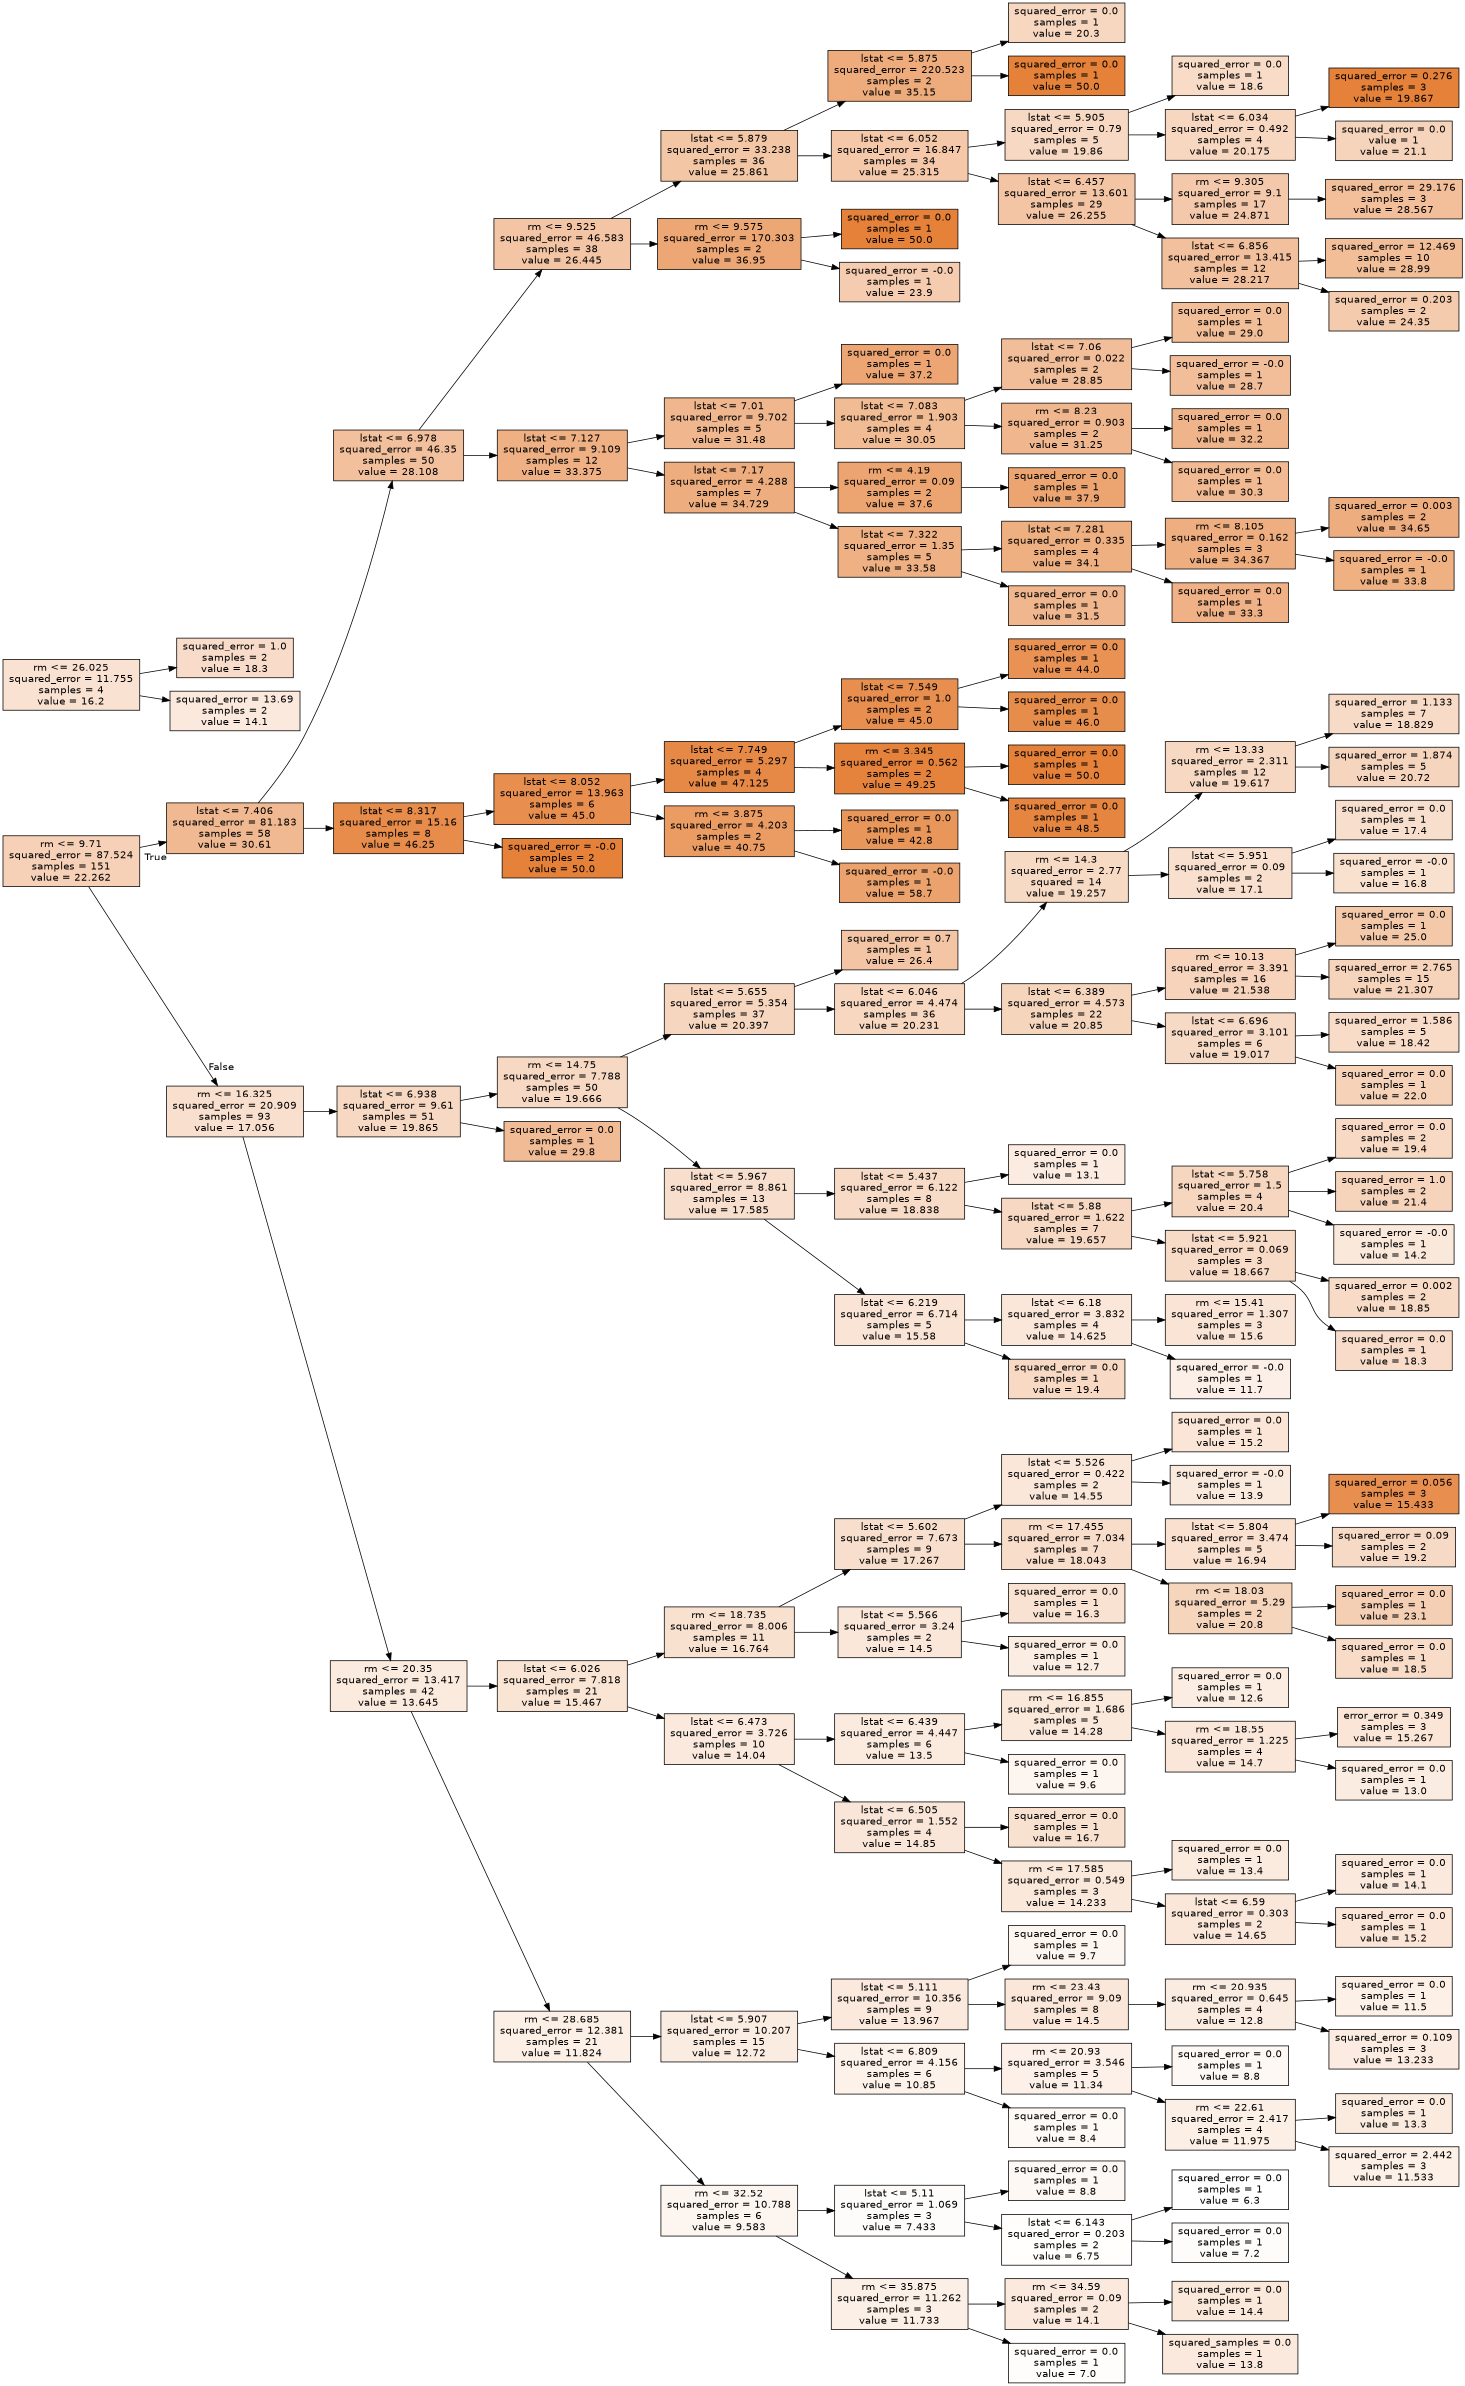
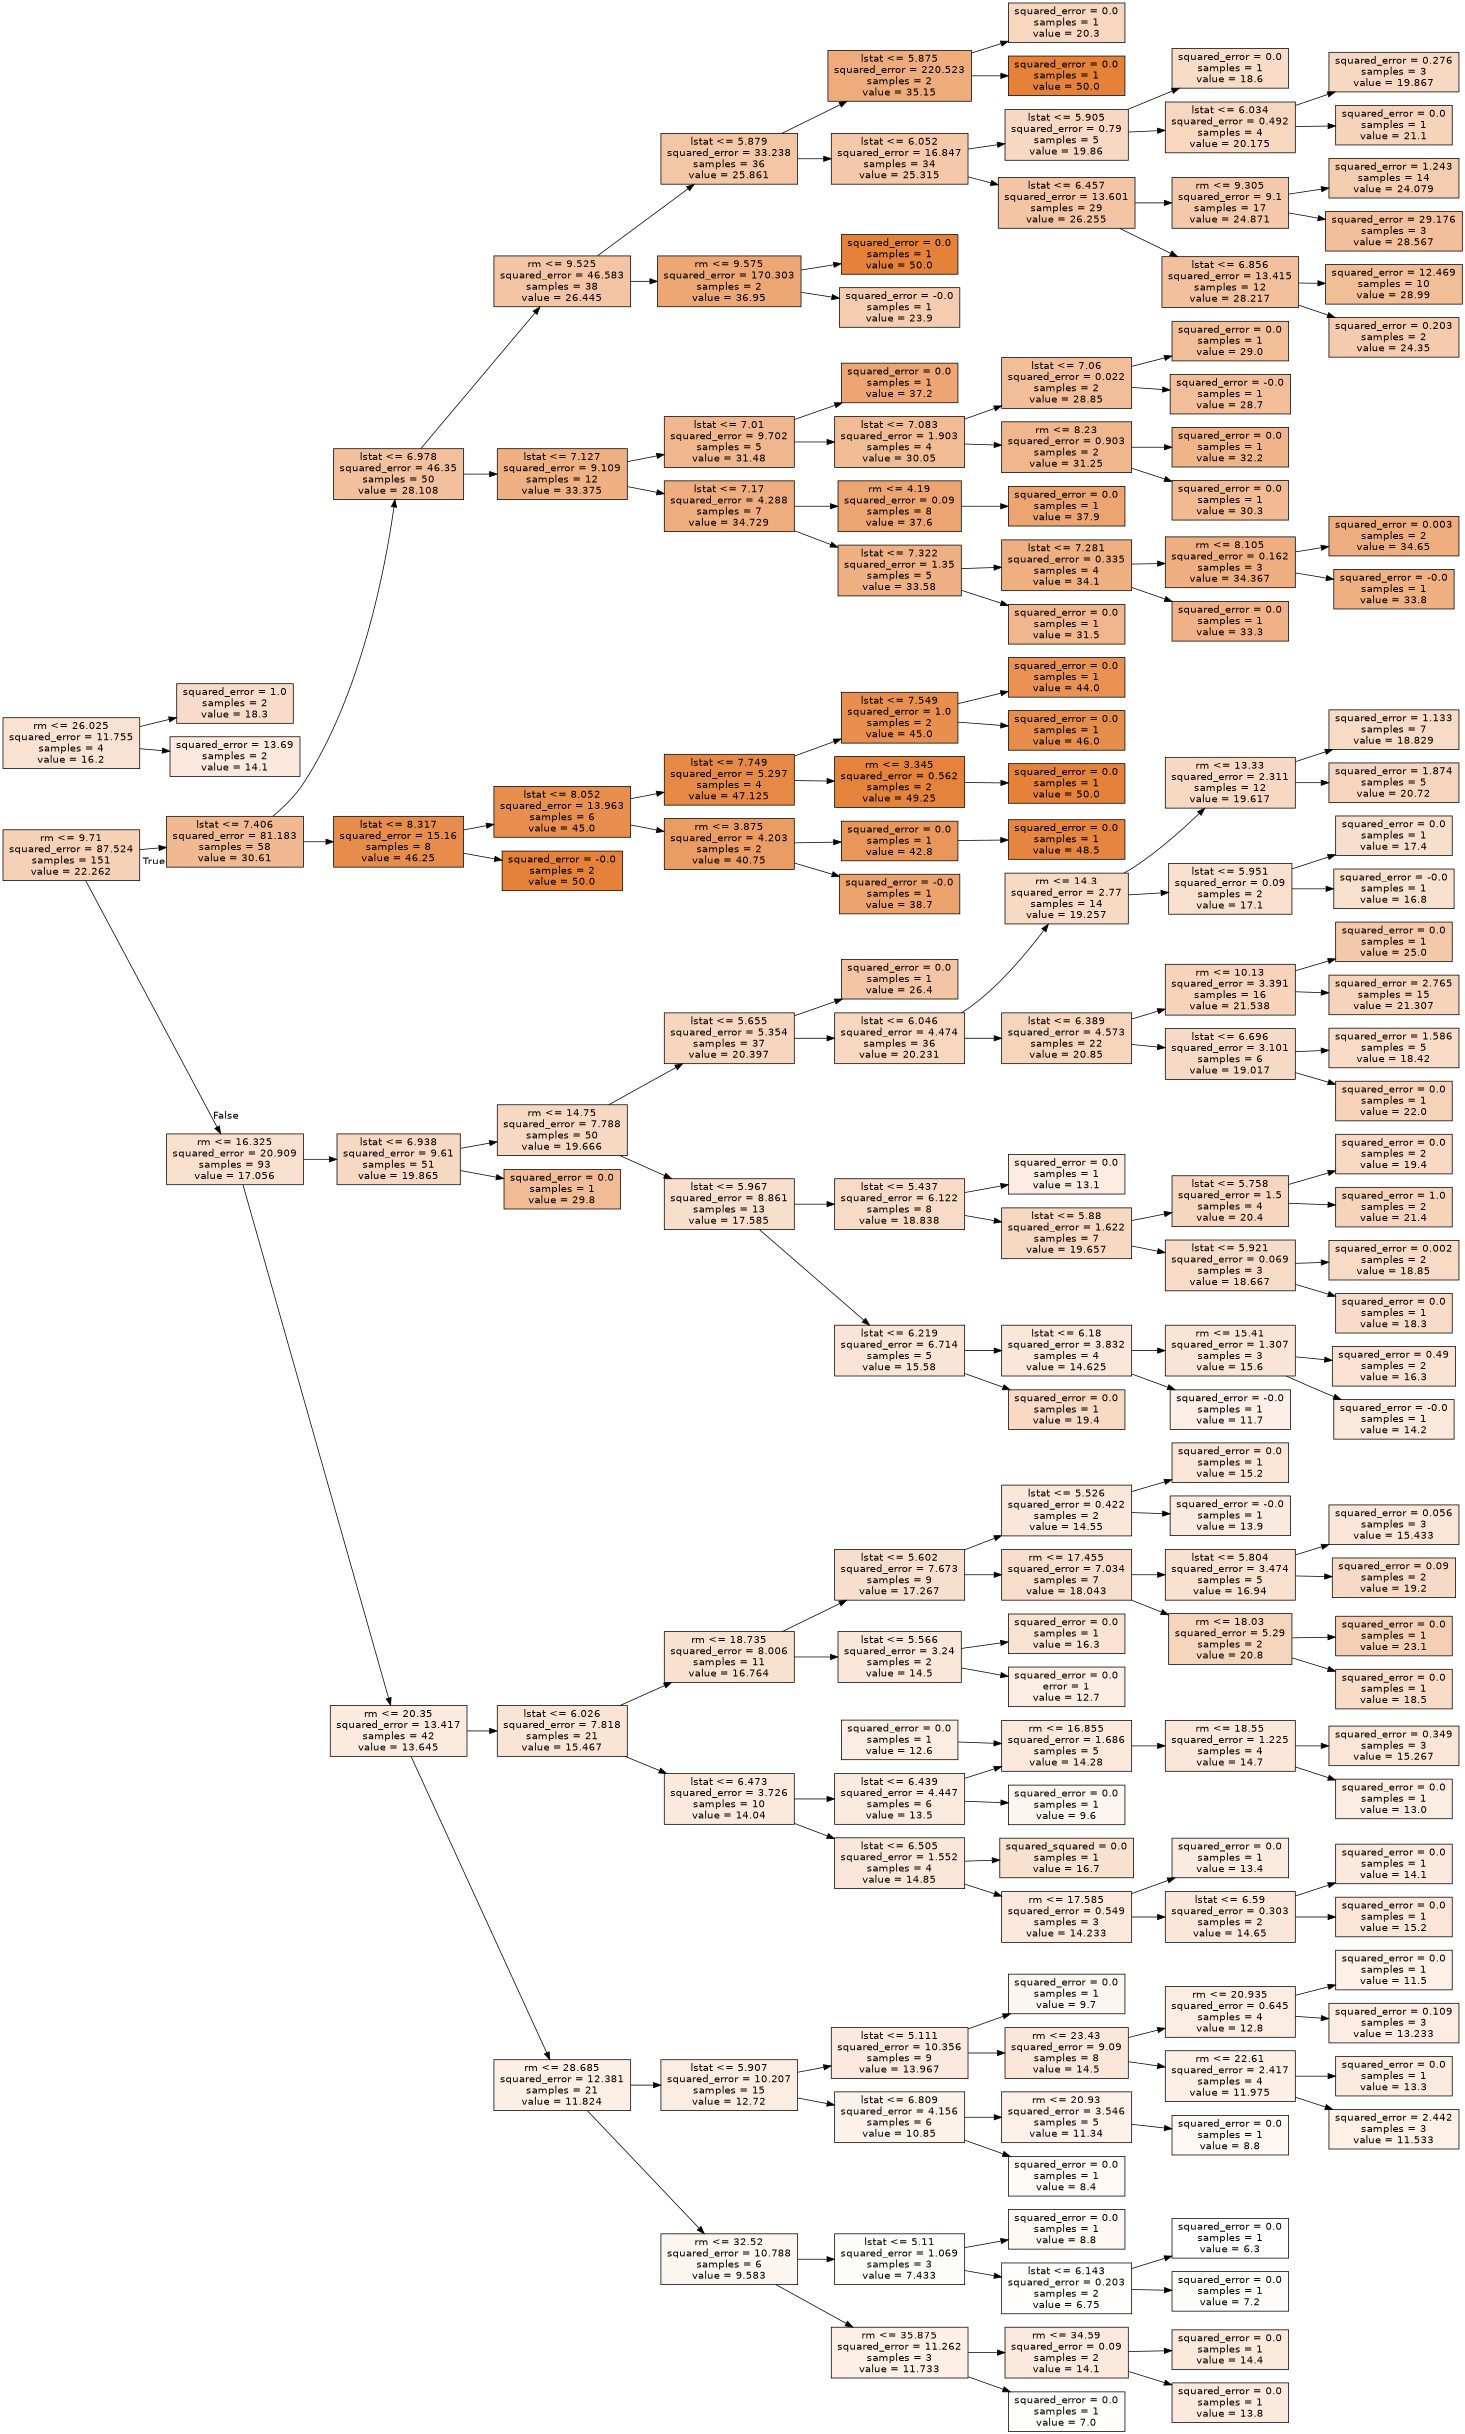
node "squared_error = 0.276 samples = 3 value = 19.867": fillcolor #e58139 -> #f7d8c2
node "squared_error = 0.0 value = 1 value = 21.1": label "squared_error = 0.0 value = 1 value = 21.1" -> "squared_error = 0.0 samples = 1 value = 21.1"
node "squared_error = 1.243 samples = 14 value = 24.079": added
node "rm <= 4.19 squared_error = 0.09 samples = 2 value = 37.6": label "rm <= 4.19 squared_error = 0.09 samples = 2 value = 37.6" -> "rm <= 4.19 squared_error = 0.09 samples = 8 value = 37.6"
edge "rm <= 3.345 squared_error = 0.562 samples = 2 value = 49.25" -> "squared_error = 0.0 samples = 1 value = 48.5": now "squared_error = 0.0 samples = 1 value = 42.8" -> "squared_error = 0.0 samples = 1 value = 48.5"
node "rm <= 14.3 squared_error = 2.77 squared = 14 value = 19.257": label "rm <= 14.3 squared_error = 2.77 squared = 14 value = 19.257" -> "rm <= 14.3 squared_error = 2.77 samples = 14 value = 19.257"
node "squared_error = -0.0 samples = 1 value = 58.7": label "squared_error = -0.0 samples = 1 value = 58.7" -> "squared_error = -0.0 samples = 1 value = 38.7"
node "squared_error = 0.7 samples = 1 value = 26.4": label "squared_error = 0.7 samples = 1 value = 26.4" -> "squared_error = 0.0 samples = 1 value = 26.4"
edge "lstat <= 5.758 squared_error = 1.5 samples = 4 value = 20.4" -> "squared_error = -0.0 samples = 1 value = 14.2": now "rm <= 15.41 squared_error = 1.307 samples = 3 value = 15.6" -> "squared_error = -0.0 samples = 1 value = 14.2"
node "squared_error = 0.49 samples = 2 value = 16.3": added
node "squared_error = 0.056 samples = 3 value = 15.433": fillcolor #e88f50 -> #fae5d6
node "squared_error = 0.0 samples = 1 value = 12.7": label "squared_error = 0.0 samples = 1 value = 12.7" -> "squared_error = 0.0 error = 1 value = 12.7"
edge "rm <= 16.855 squared_error = 1.686 samples = 5 value = 14.28" -> "squared_error = 0.0 samples = 1 value = 12.6": reversed
node "error_error = 0.349 samples = 3 value = 15.267": label "error_error = 0.349 samples = 3 value = 15.267" -> "squared_error = 0.349 samples = 3 value = 15.267"
node "squared_error = 0.0 samples = 1 value = 16.7": label "squared_error = 0.0 samples = 1 value = 16.7" -> "squared_squared = 0.0 samples = 1 value = 16.7"
edge "rm <= 20.93 squared_error = 3.546 samples = 5 value = 11.34" -> "rm <= 22.61 squared_error = 2.417 samples = 4 value = 11.975": now "rm <= 23.43 squared_error = 9.09 samples = 8 value = 14.5" -> "rm <= 22.61 squared_error = 2.417 samples = 4 value = 11.975"
node "squared_samples = 0.0 samples = 1 value = 13.8": label "squared_samples = 0.0 samples = 1 value = 13.8" -> "squared_error = 0.0 samples = 1 value = 13.8"
